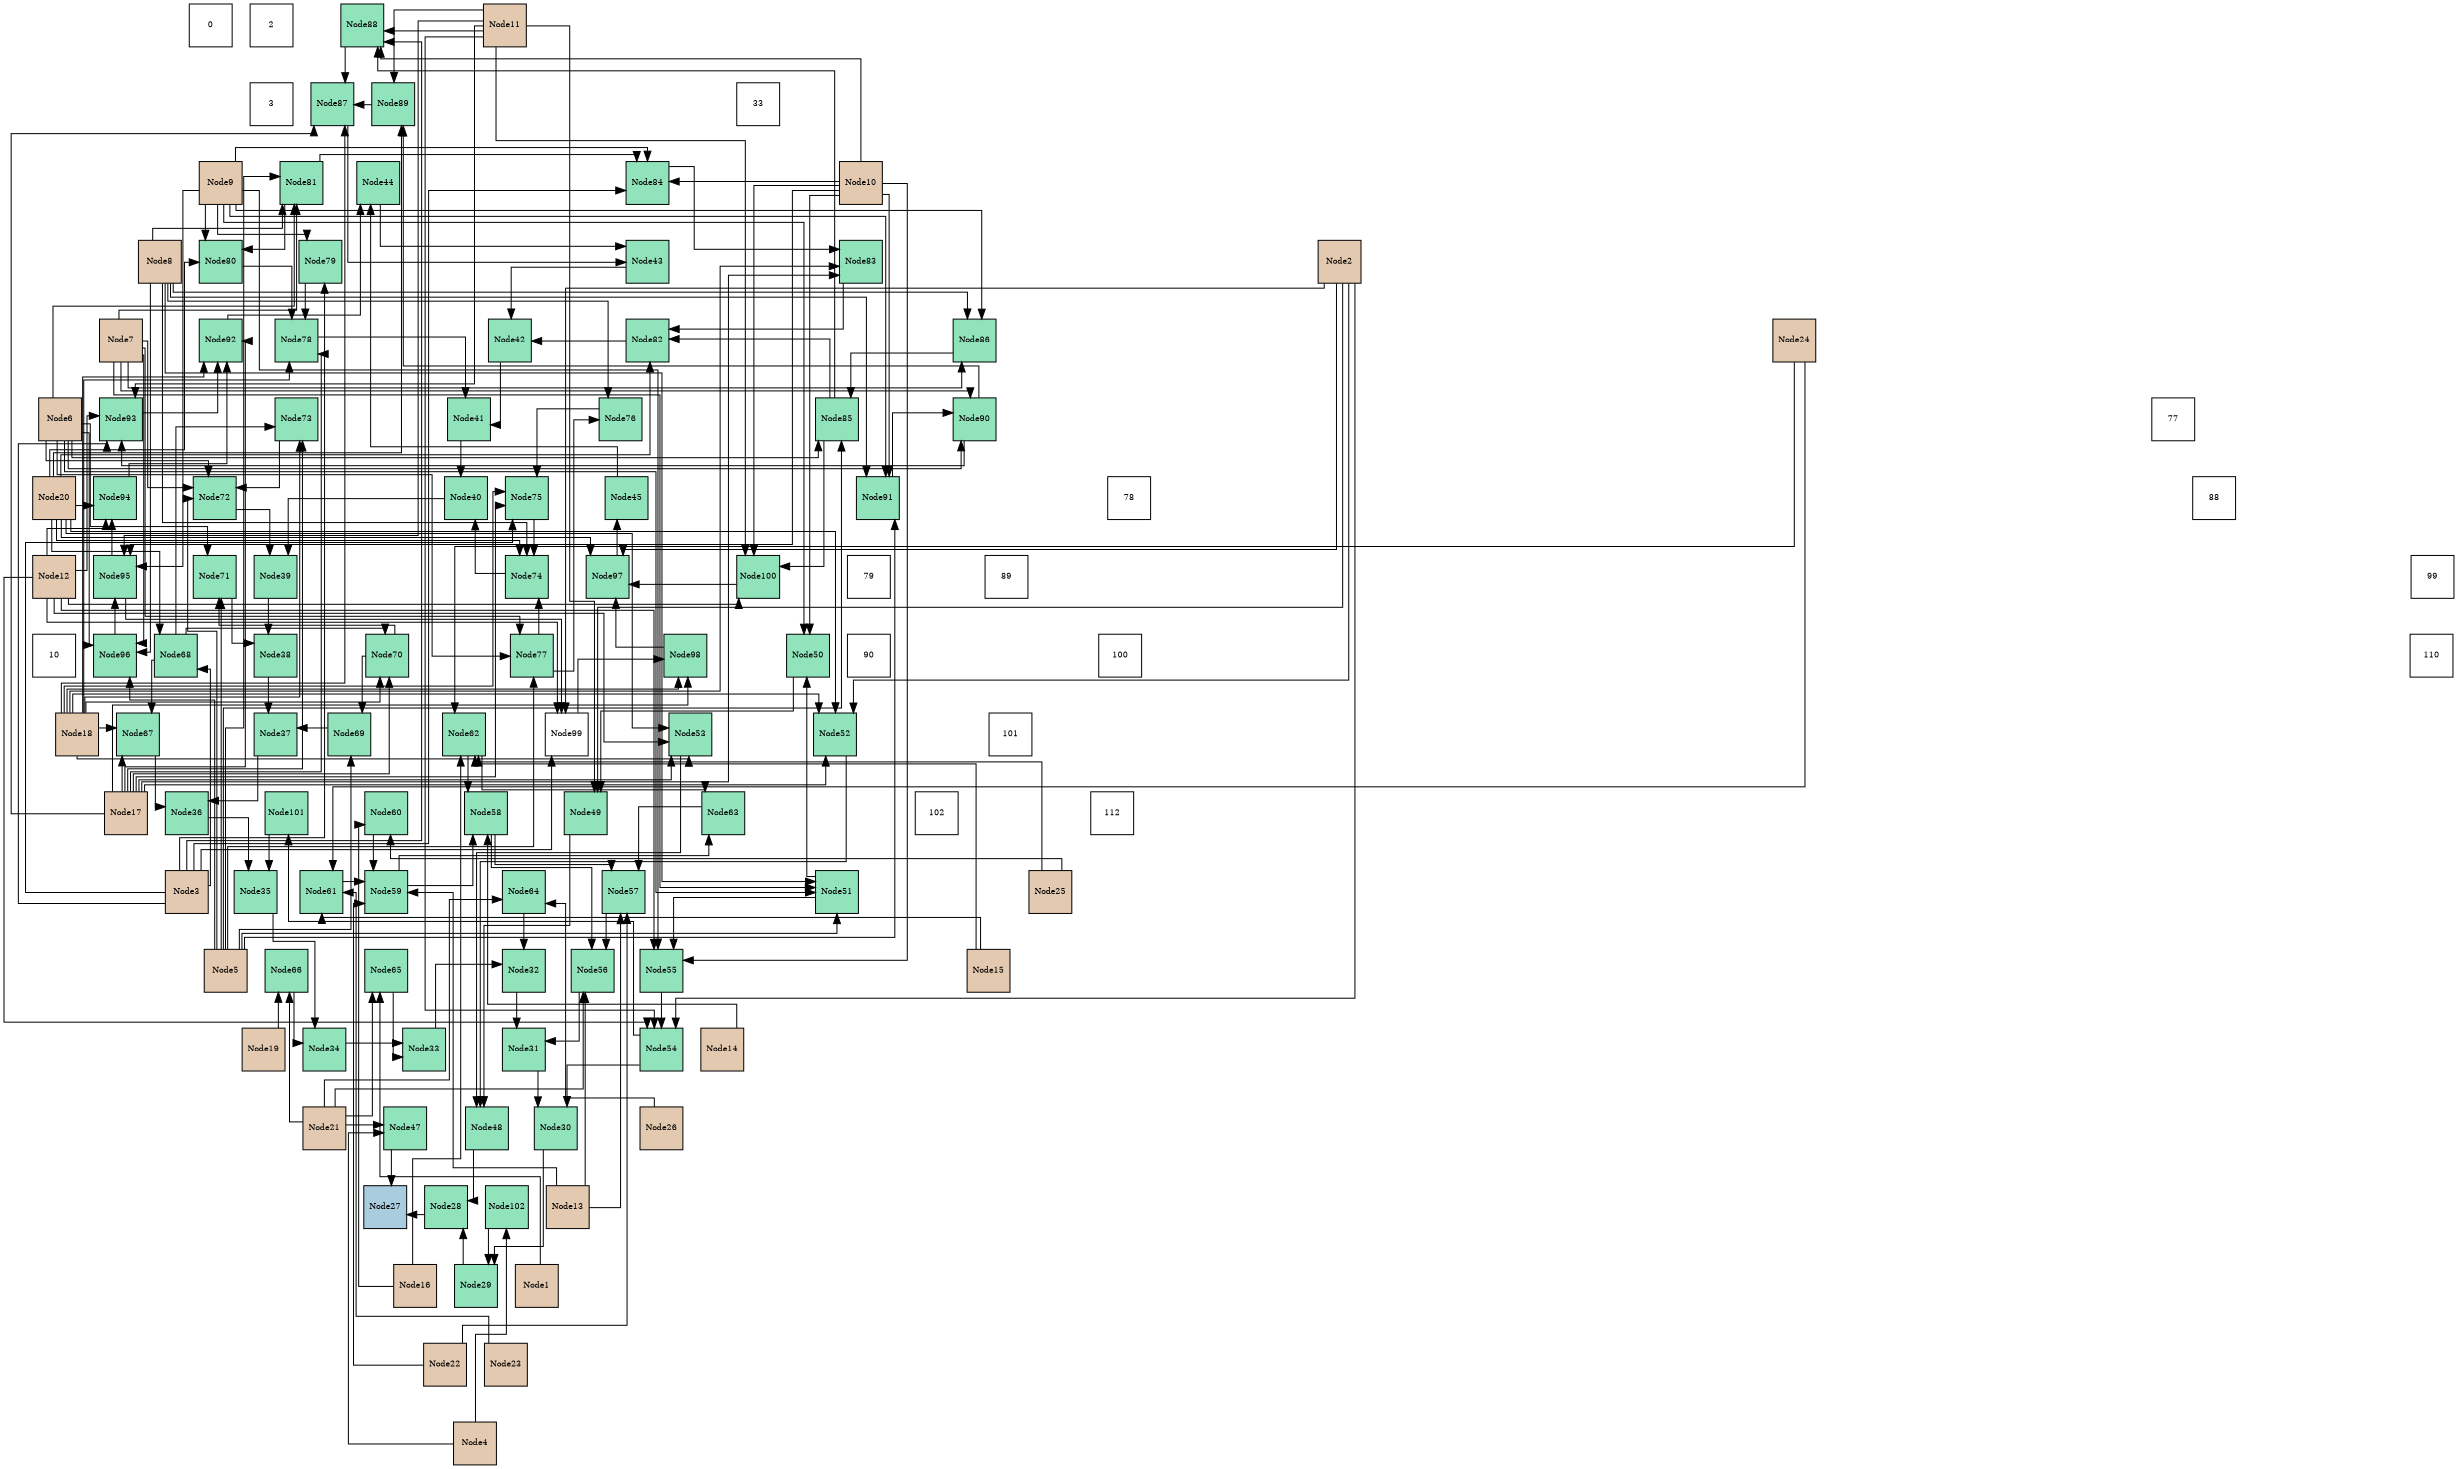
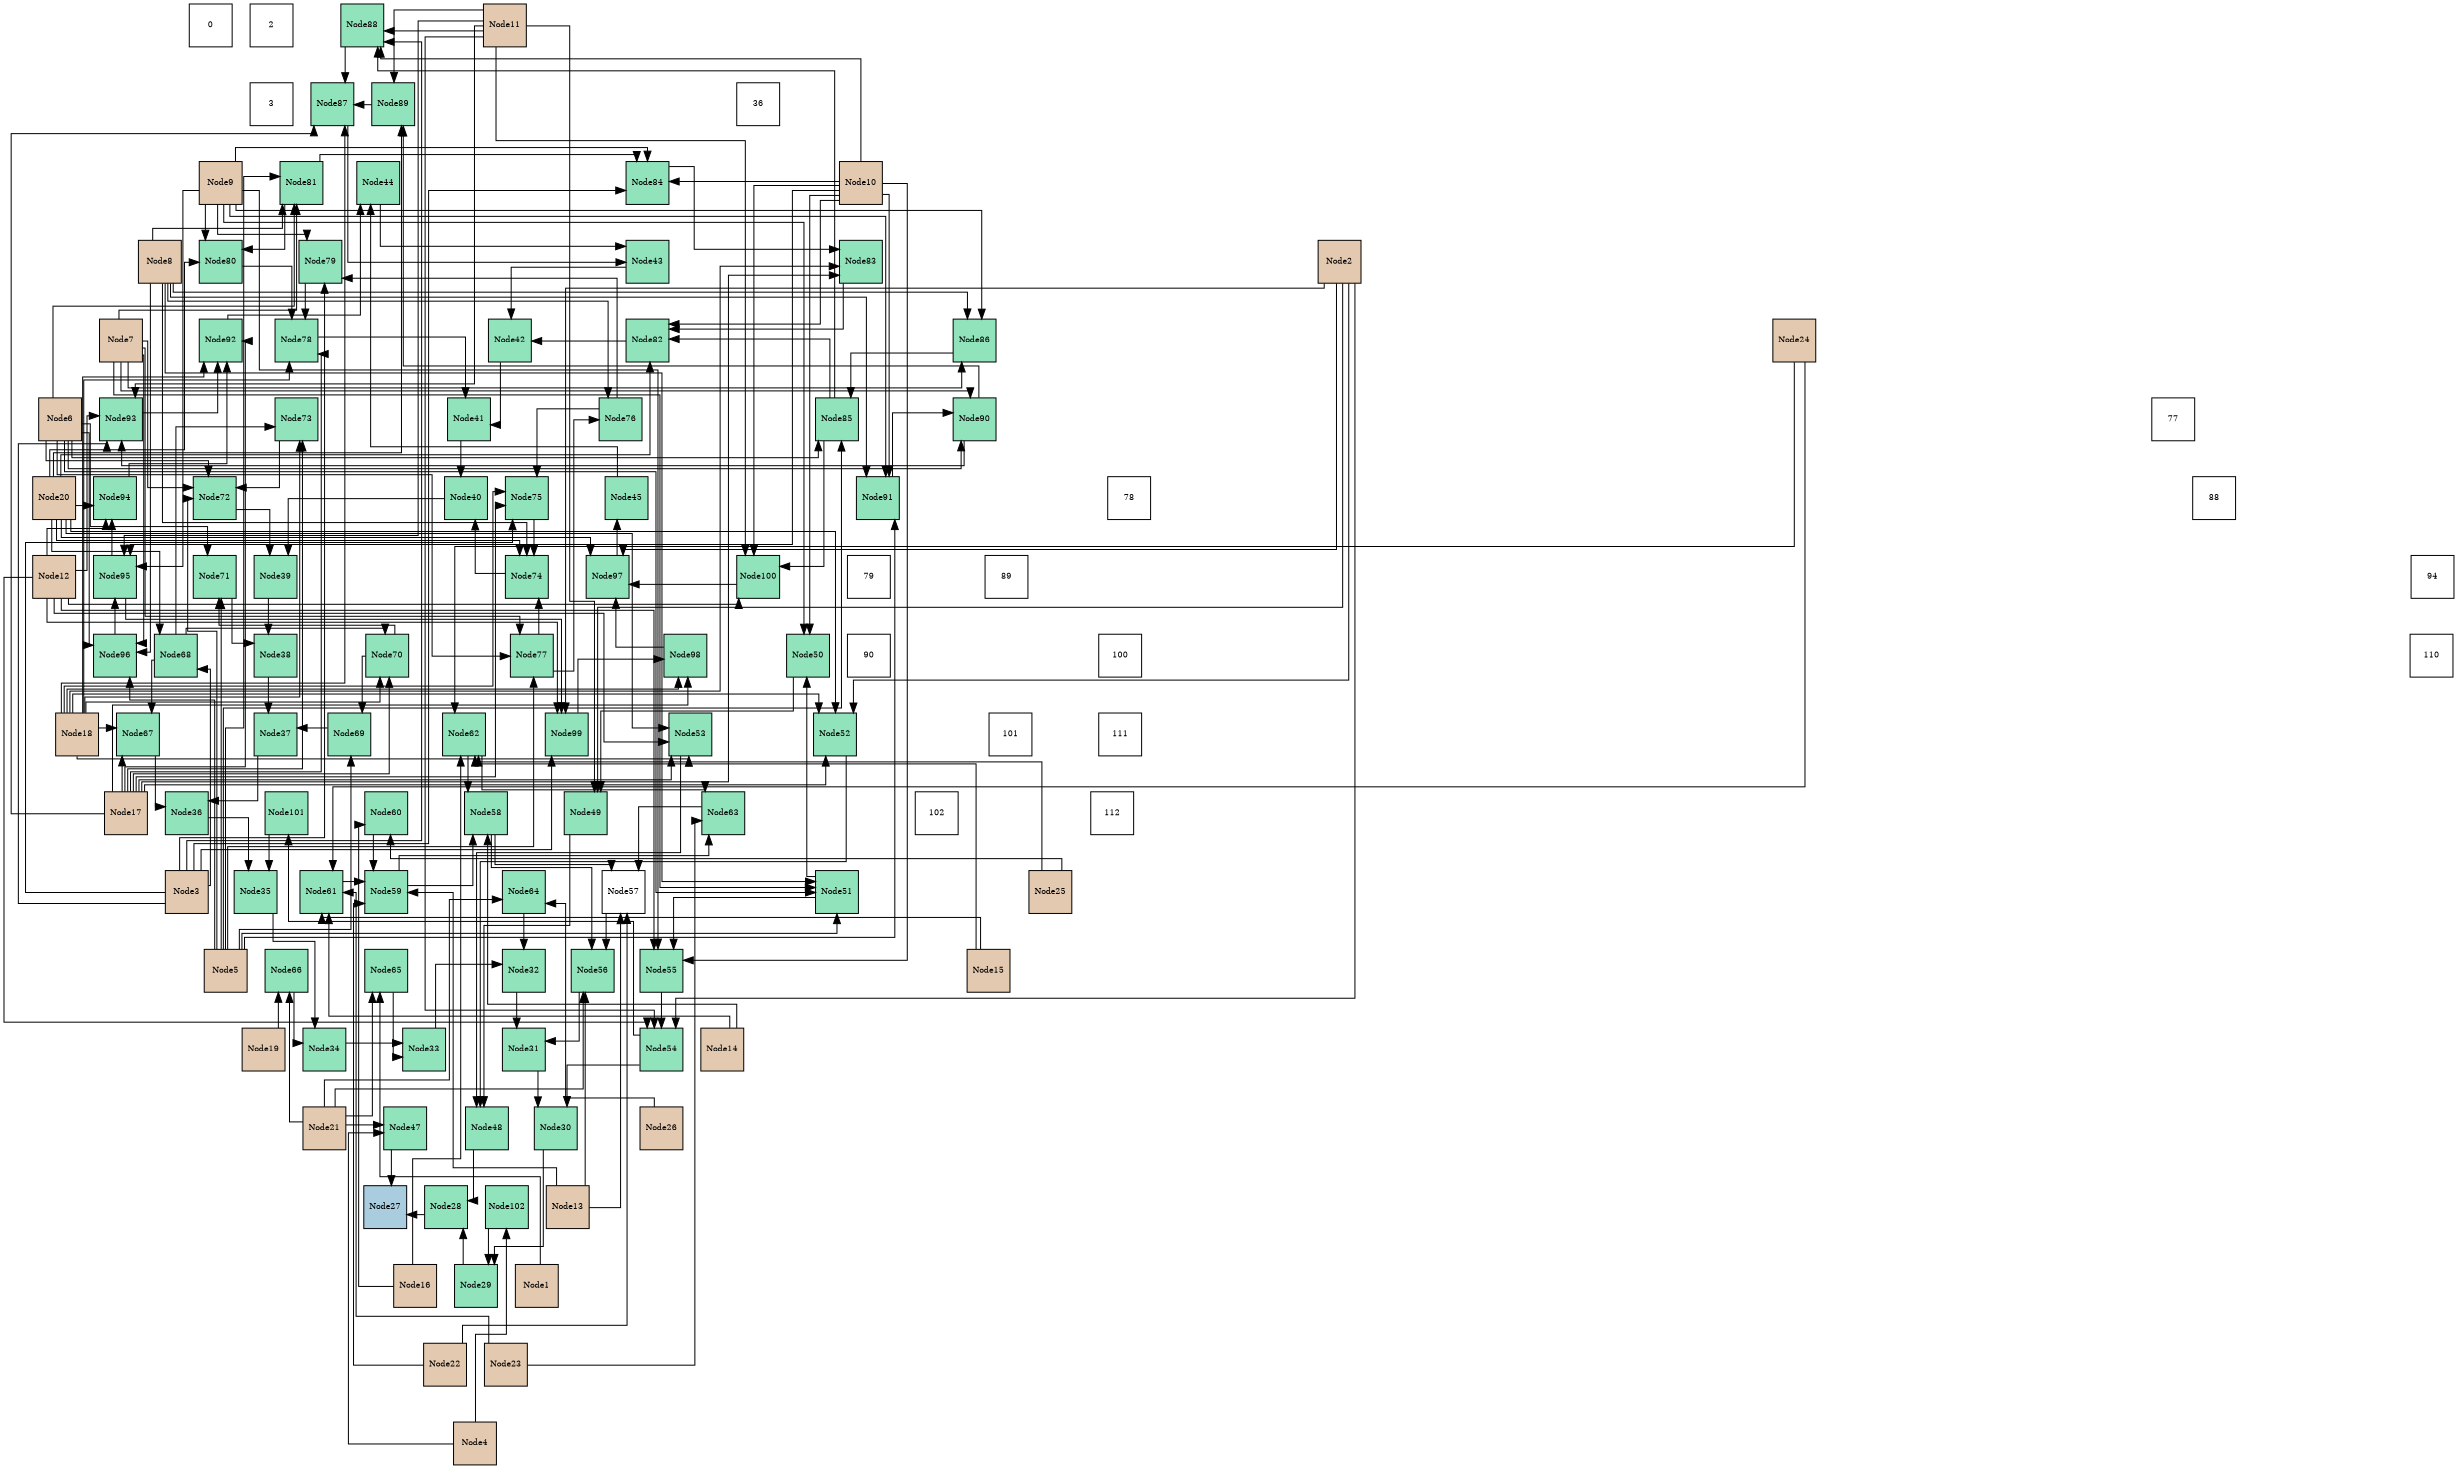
node "33": label "33" -> "36"
edge "Node76" -> "Node79": added
edge "Node10" -> "Node82": added
node "99": label "99" -> "94"
node "10": removed
node "Node99": fillcolor #ffffff -> #91e3bb
node "111": added
node "Node57": fillcolor #91e3bb -> #ffffff
edge "Node14" -> "Node61": added
edge "Node23" -> "Node63": added
